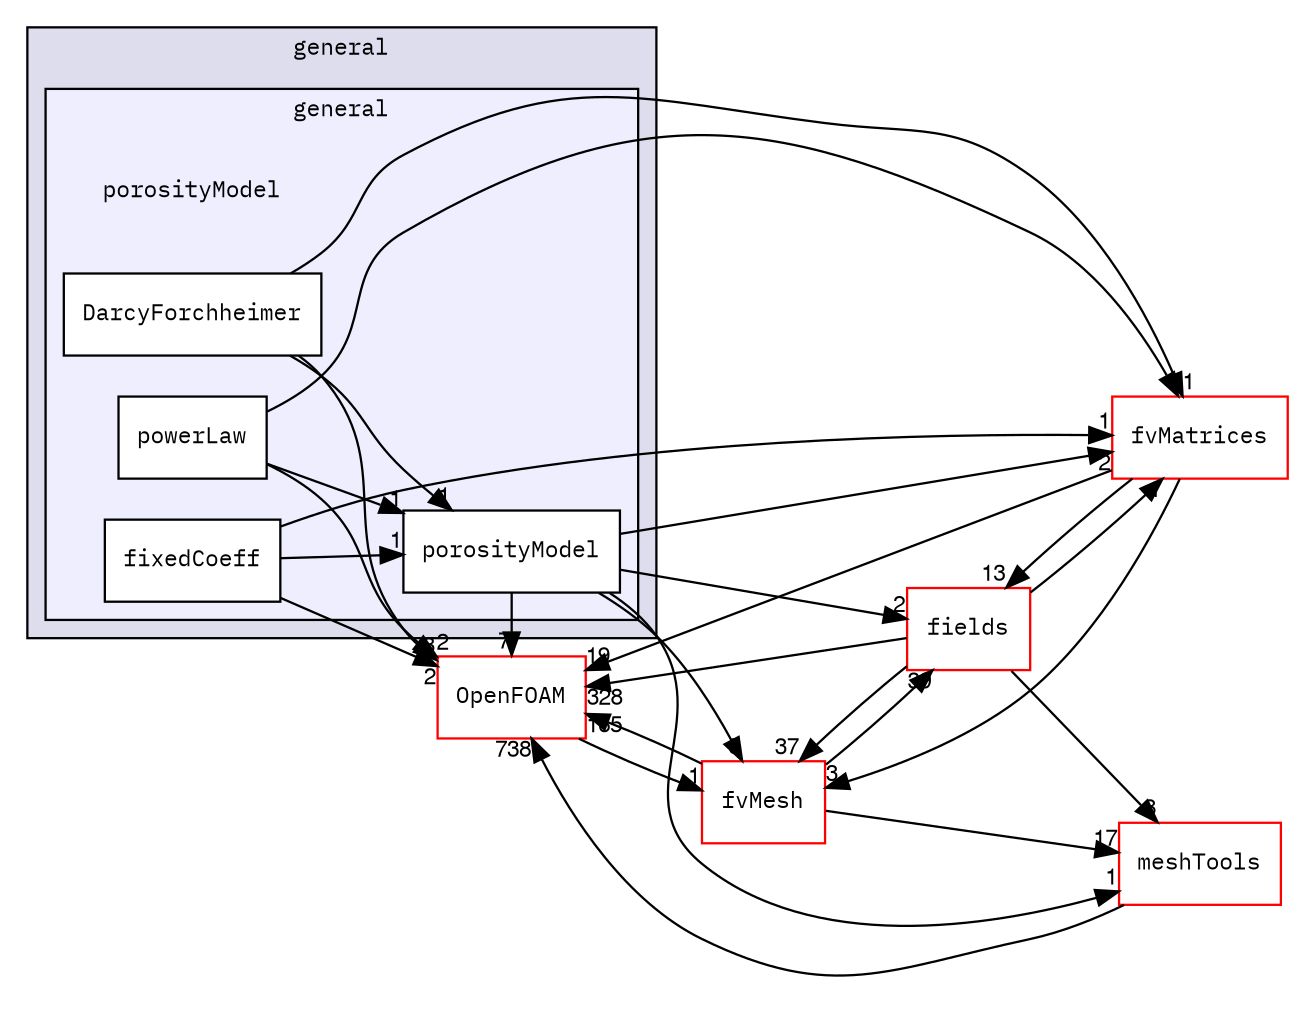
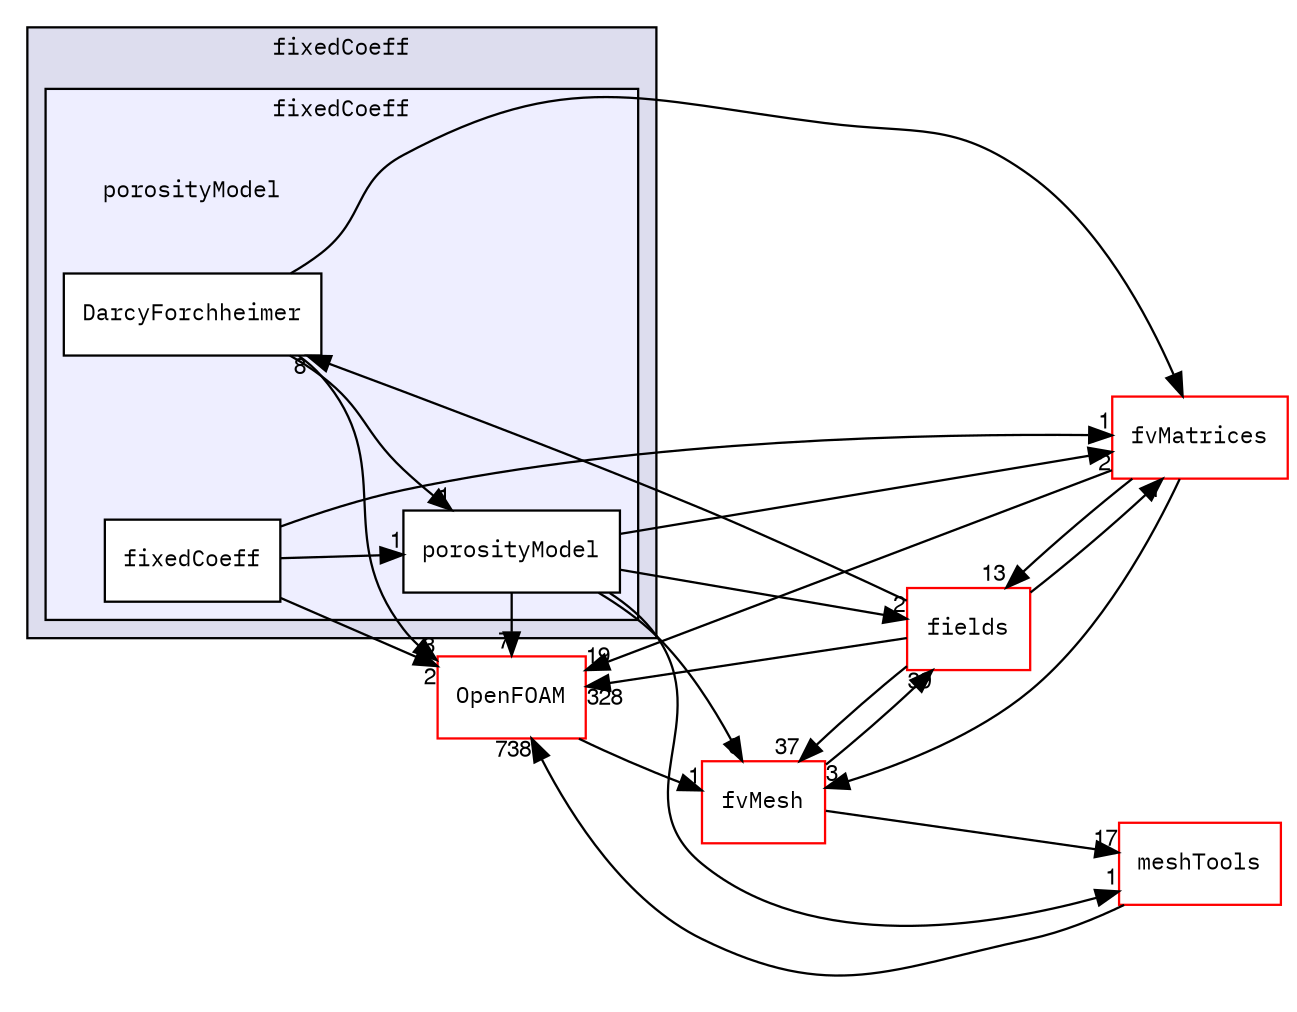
cluster "general": label "general" -> "fixedCoeff"
node "powerLaw": removed
edge "fields" -> "meshTools": now "fields" -> "DarcyForchheimer"
edge "fvMesh" -> "OpenFOAM": removed
